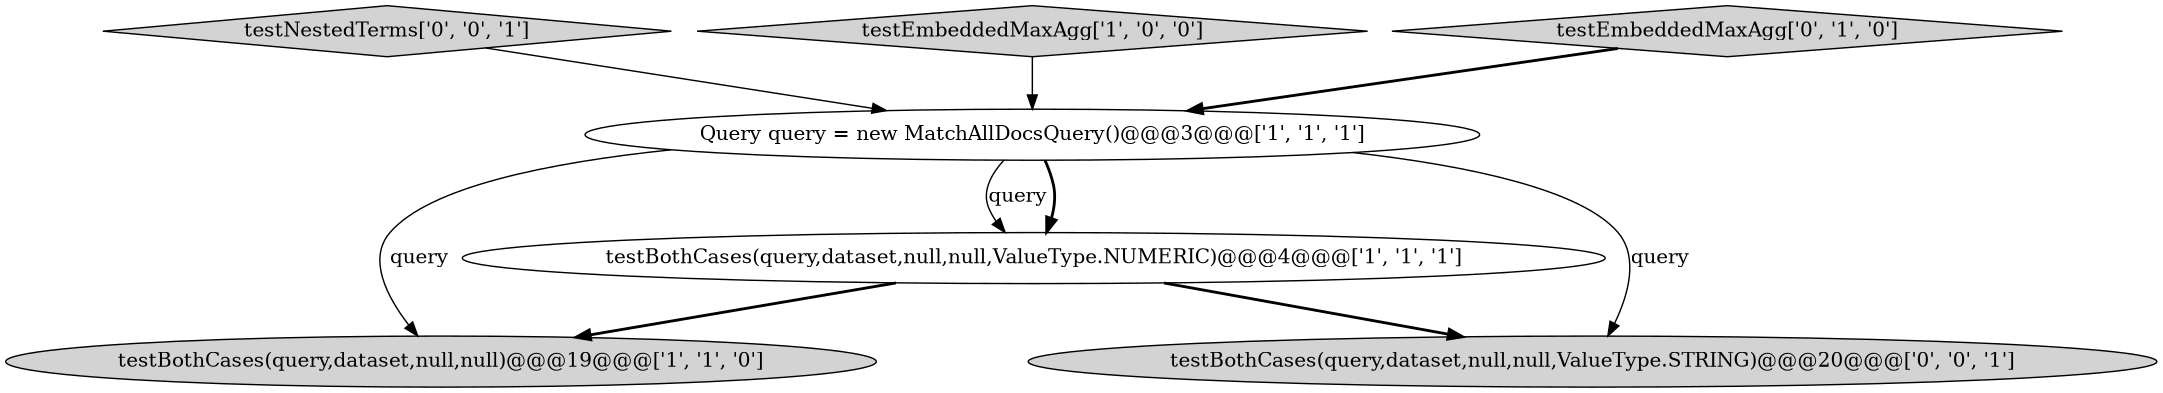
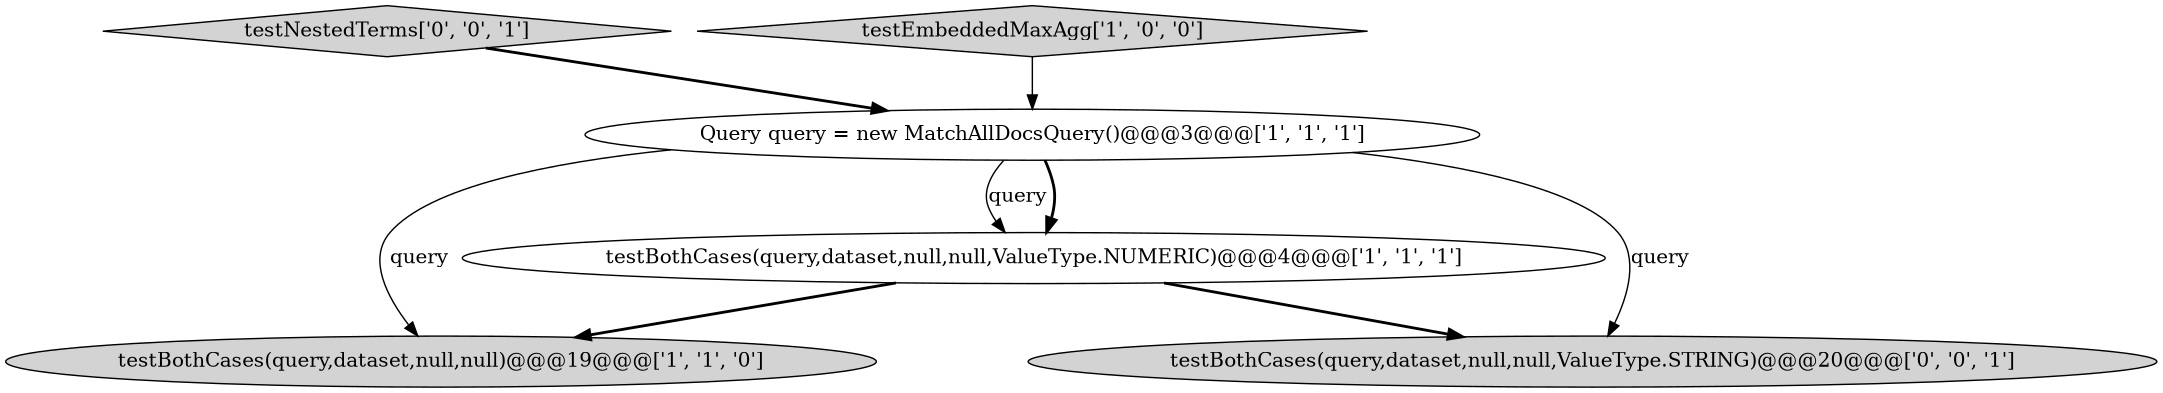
node "testEmbeddedMaxAgg['0', '1', '0']": removed
edge "testNestedTerms['0', '0', '1']" -> "Query query = new MatchAllDocsQuery()@@@3@@@['1', '1', '1']": style solid -> bold
